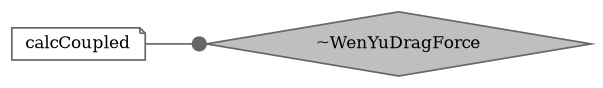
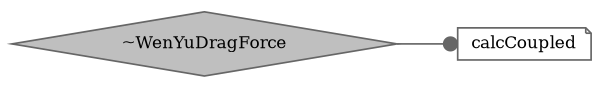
edge "calcCoupled" -> "~WenYuDragForce": reversed
